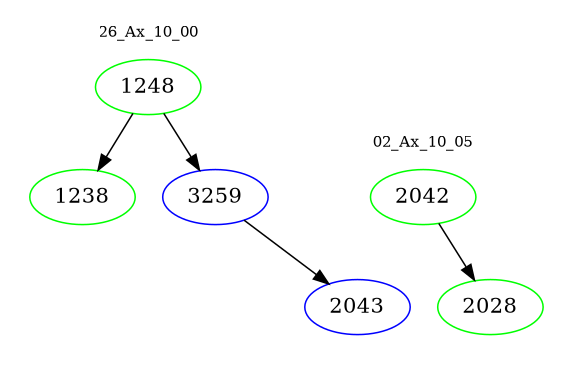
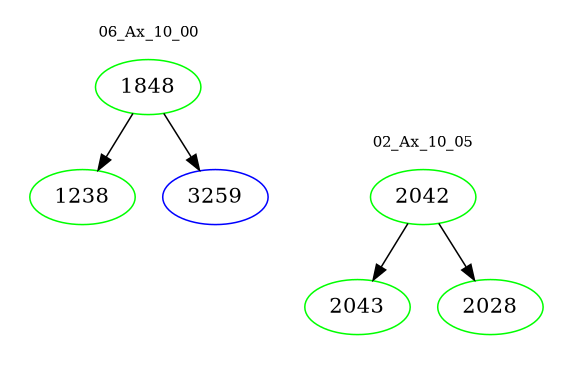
cluster "26_Ax_10_00": label "26_Ax_10_00" -> "06_Ax_10_00"
node "1248": label "1248" -> "1848"
edge "3259" -> "2043": now "2042" -> "2043"
node "2043": color blue -> green
